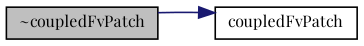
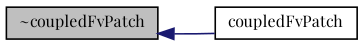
edge "~coupledFvPatch" -> "coupledFvPatch": reversed
